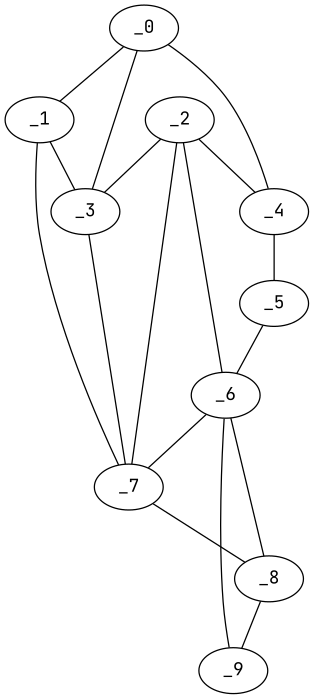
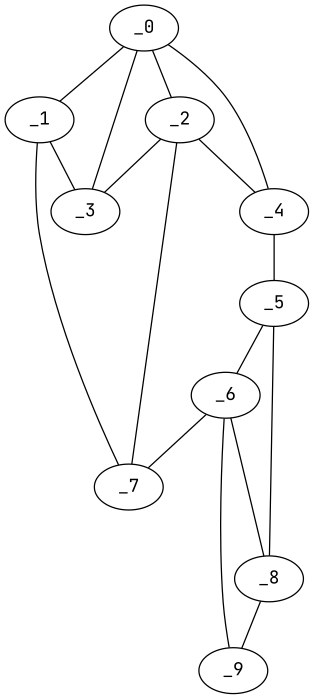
edge "_2" -- "_6": now "_2" -- "_0"
edge "_3" -- "_7": removed
edge "_7" -- "_8": now "_5" -- "_8"
